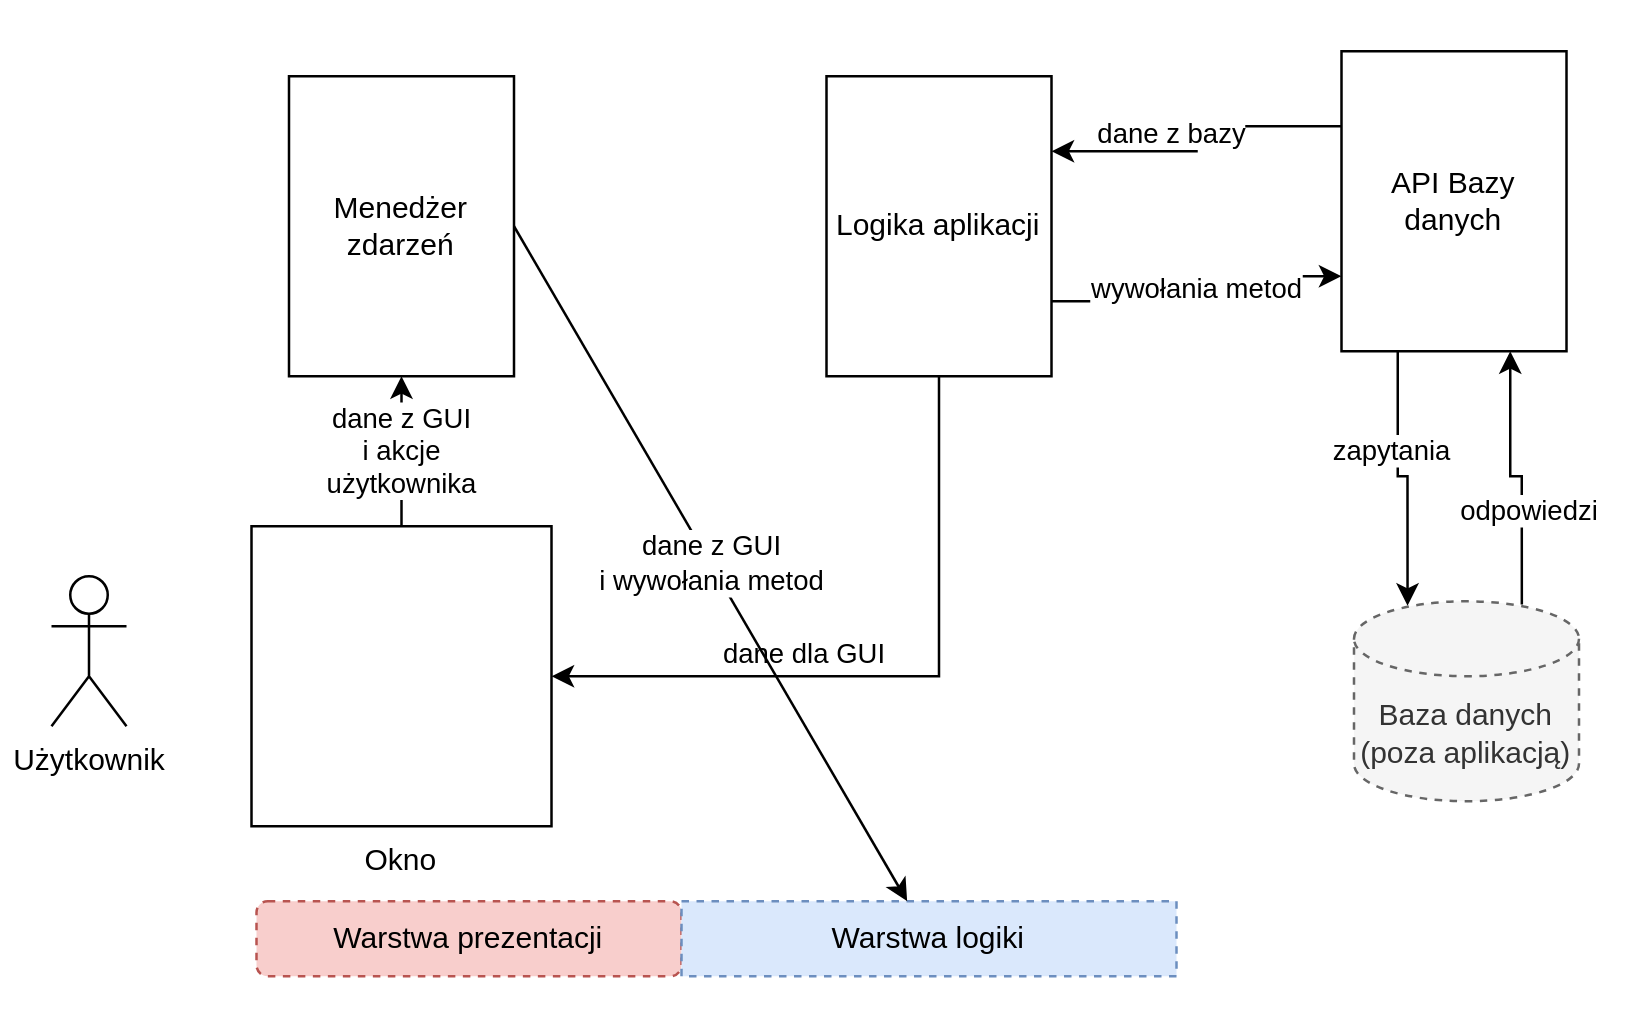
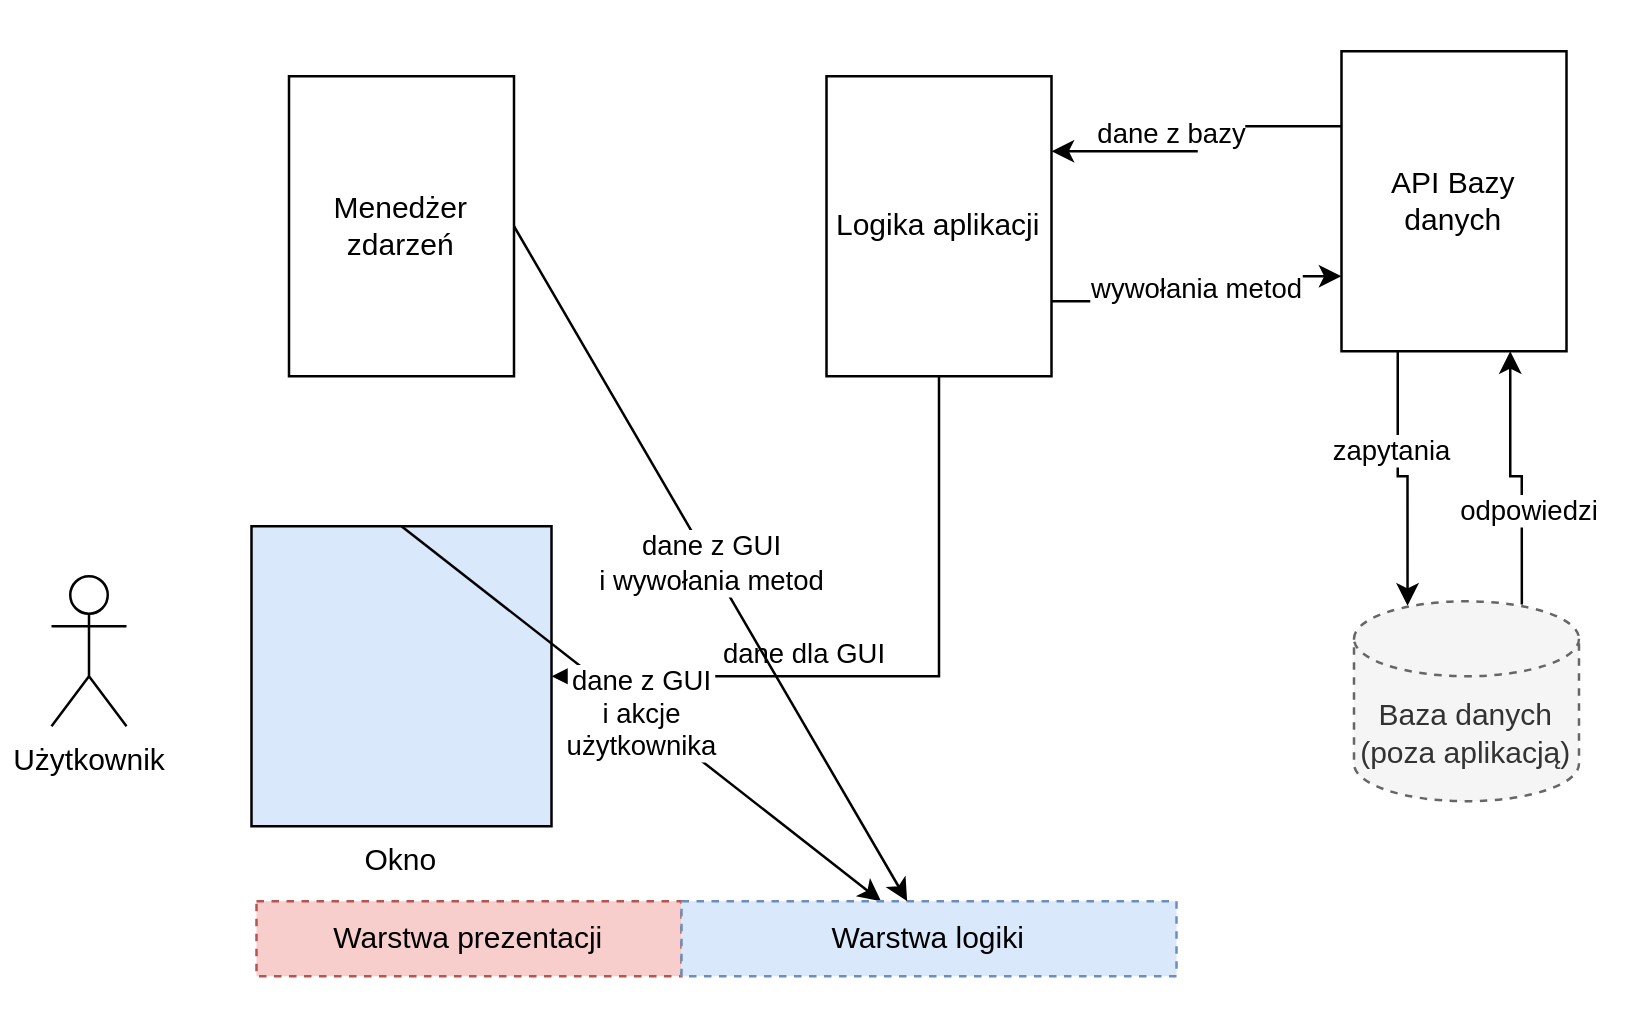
edge "Okno" -> "Menedżer zdarzeń": now "Okno" -> "Warstwa logiki"
node "Okno": fillcolor #ffffff -> #dae8fc
node "Warstwa prezentacji": shape rounded rectangle -> rectangle
